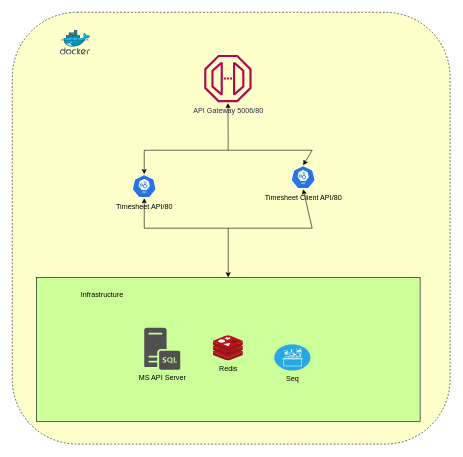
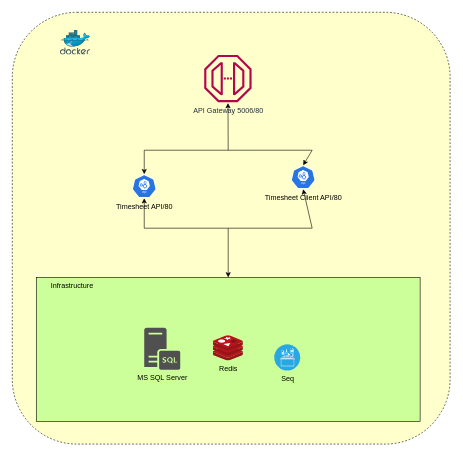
node "Infrastructure": moved (102, 295) -> (72, 286)
node "Seq": size 36x26 -> 26x26
node "MS API Server": label "MS API Server" -> "MS SQL Server"
